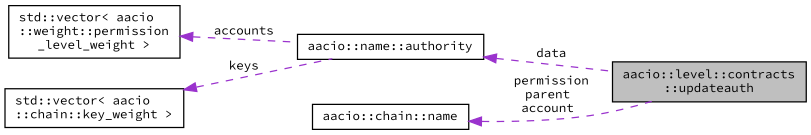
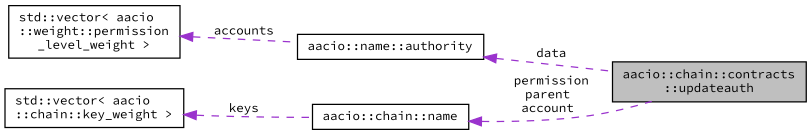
edge "aacio::name::authority" -> "std::vector< aacio ::chain::key_weight >": now "aacio::chain::name" -> "std::vector< aacio ::chain::key_weight >"
node "aacio::level::contracts ::updateauth": label "aacio::level::contracts ::updateauth" -> "aacio::chain::contracts ::updateauth"
